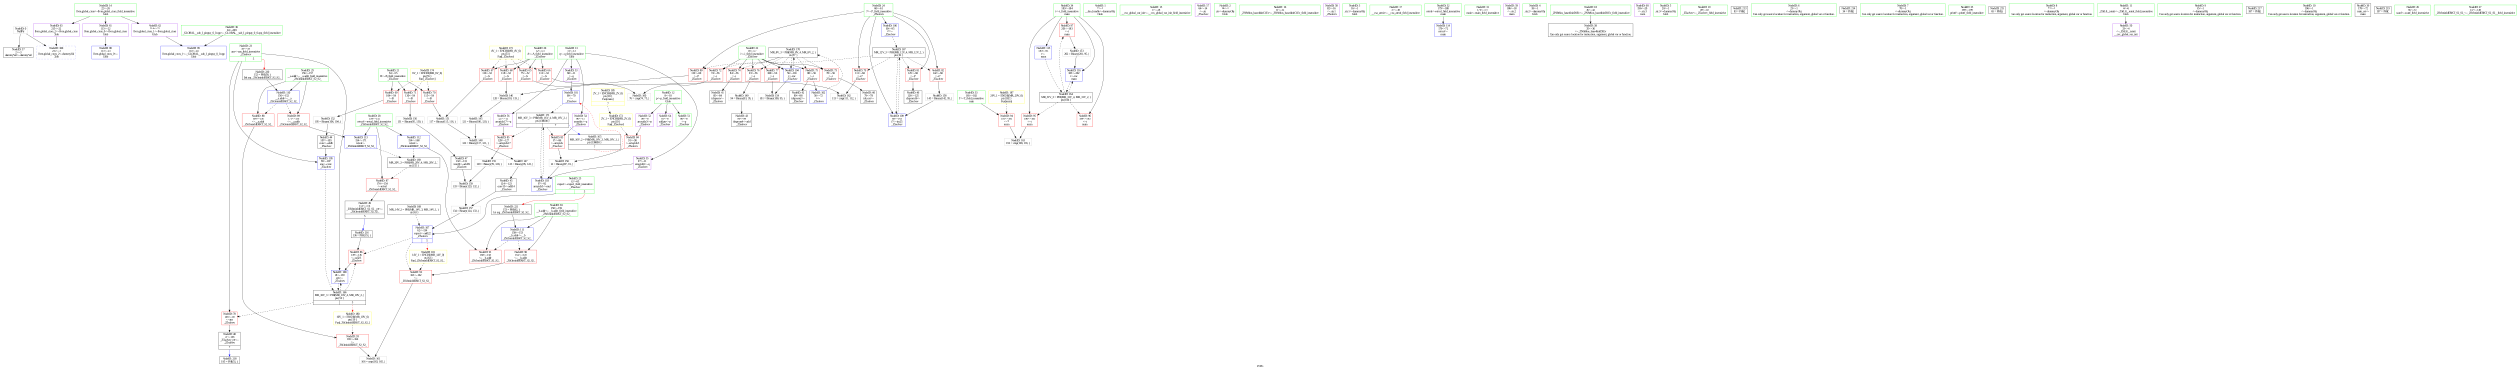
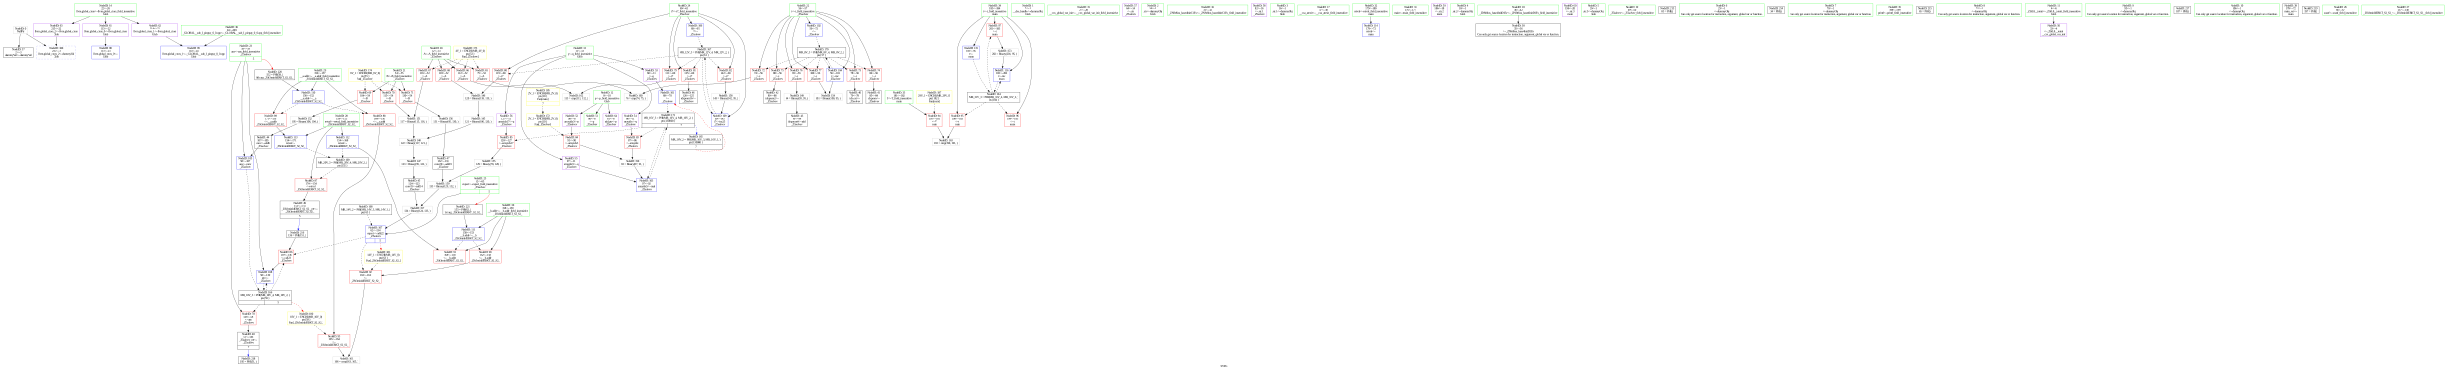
edge "NodeID: 75" -> "NodeID: 102": now "NodeID: 22" -> "NodeID: 102"
